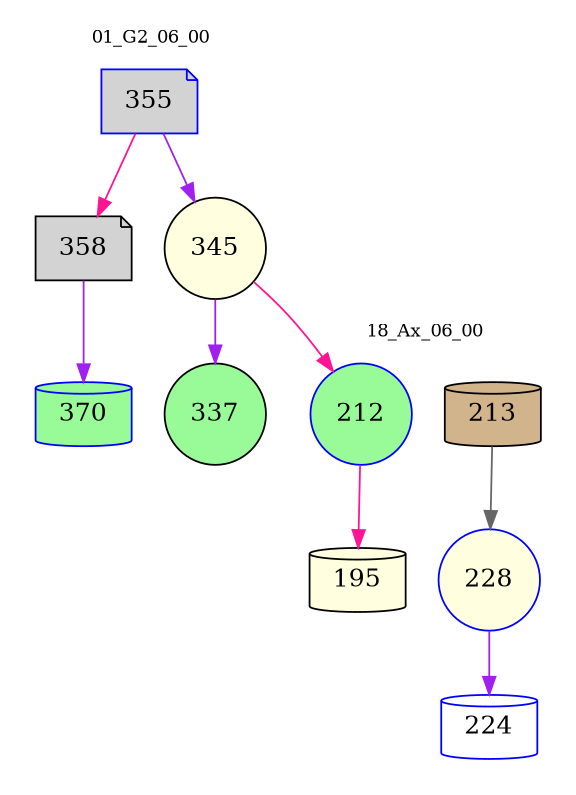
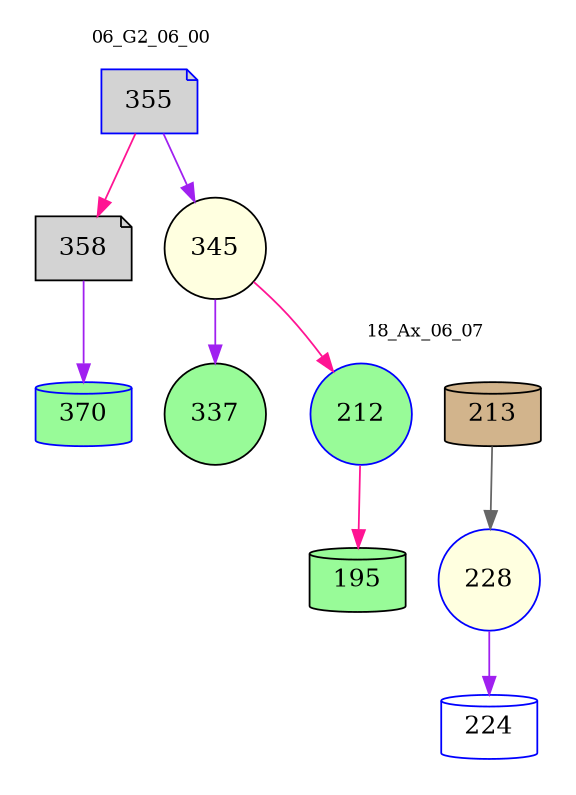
cluster "01_G2_06_00": label "01_G2_06_00" -> "06_G2_06_00"
cluster "18_Ax_06_00": label "18_Ax_06_00" -> "18_Ax_06_07"
node "195": fillcolor lightyellow -> palegreen
